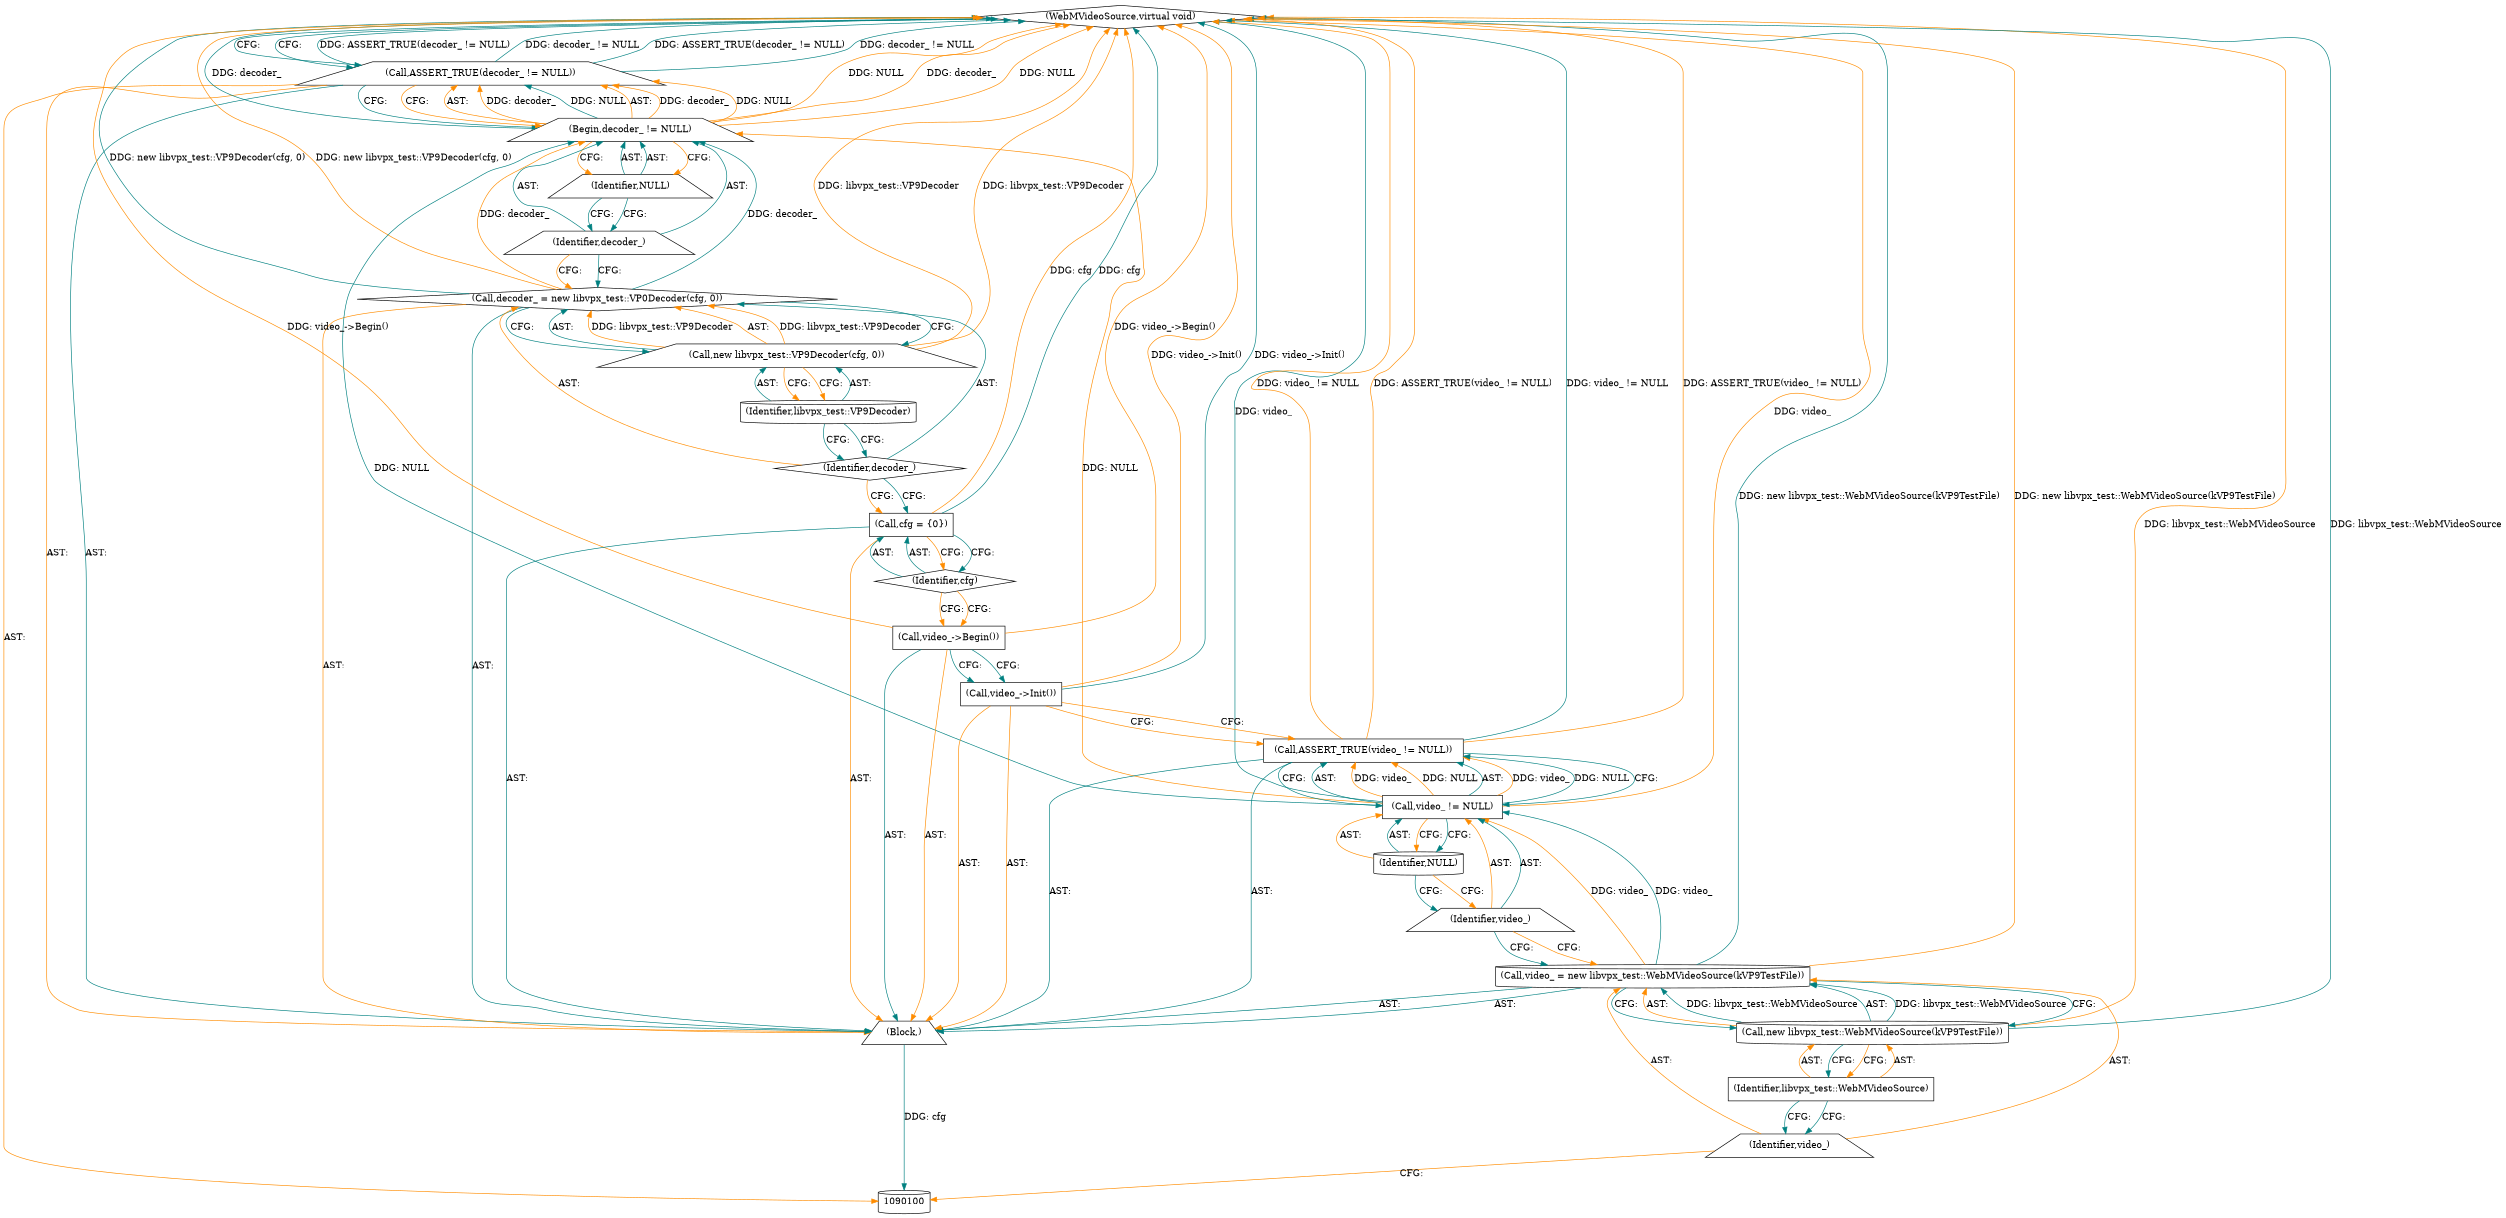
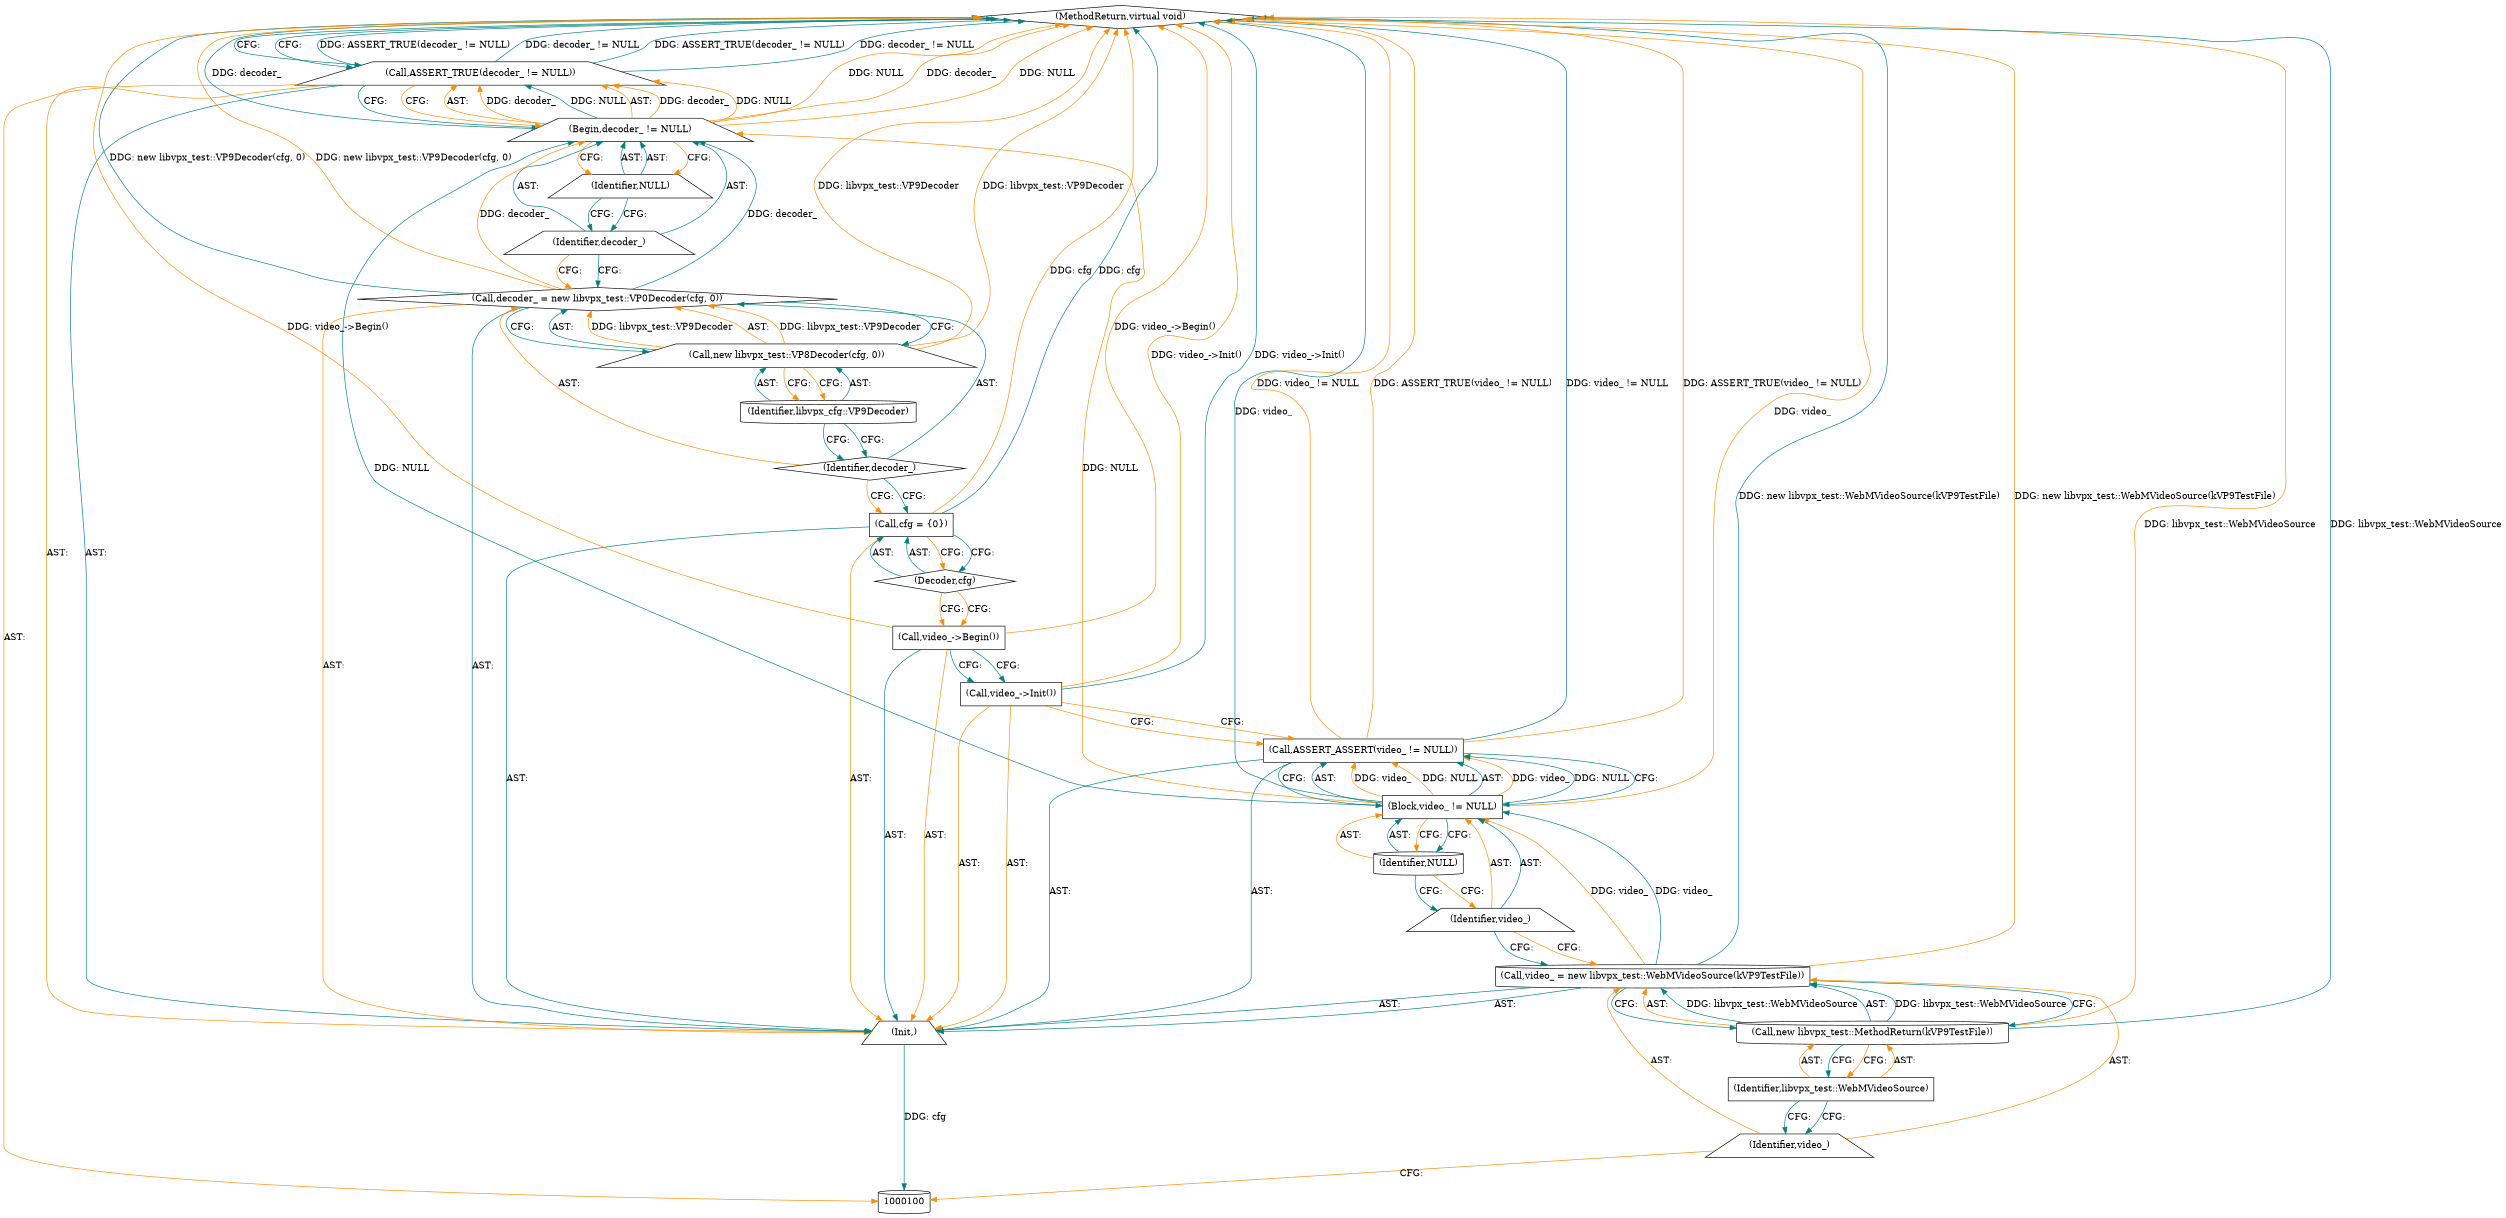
node "(WebMVideoSource,virtual void)": label "(WebMVideoSource,virtual void)" -> "(MethodReturn,virtual void)"
node "(Call,new libvpx_test::VP9Decoder(cfg, 0))": label "(Call,new libvpx_test::VP9Decoder(cfg, 0))" -> "(Call,new libvpx_test::VP8Decoder(cfg, 0))"
node "(Identifier,libvpx_test::VP9Decoder)": label "(Identifier,libvpx_test::VP9Decoder)" -> "(Identifier,libvpx_cfg::VP9Decoder)"
node "(Identifier,cfg)": label "(Identifier,cfg)" -> "(Decoder,cfg)"
node "(Call,ASSERT_TRUE(video_ != NULL))": label "(Call,ASSERT_TRUE(video_ != NULL))" -> "(Call,ASSERT_ASSERT(video_ != NULL))"
node "(Call,video_ != NULL)": label "(Call,video_ != NULL)" -> "(Block,video_ != NULL)"
node "(Block,)": label "(Block,)" -> "(Init,)"
node "(Call,new libvpx_test::WebMVideoSource(kVP9TestFile))": label "(Call,new libvpx_test::WebMVideoSource(kVP9TestFile))" -> "(Call,new libvpx_test::MethodReturn(kVP9TestFile))"
node "1090100": label "1090100" -> "1000100"
